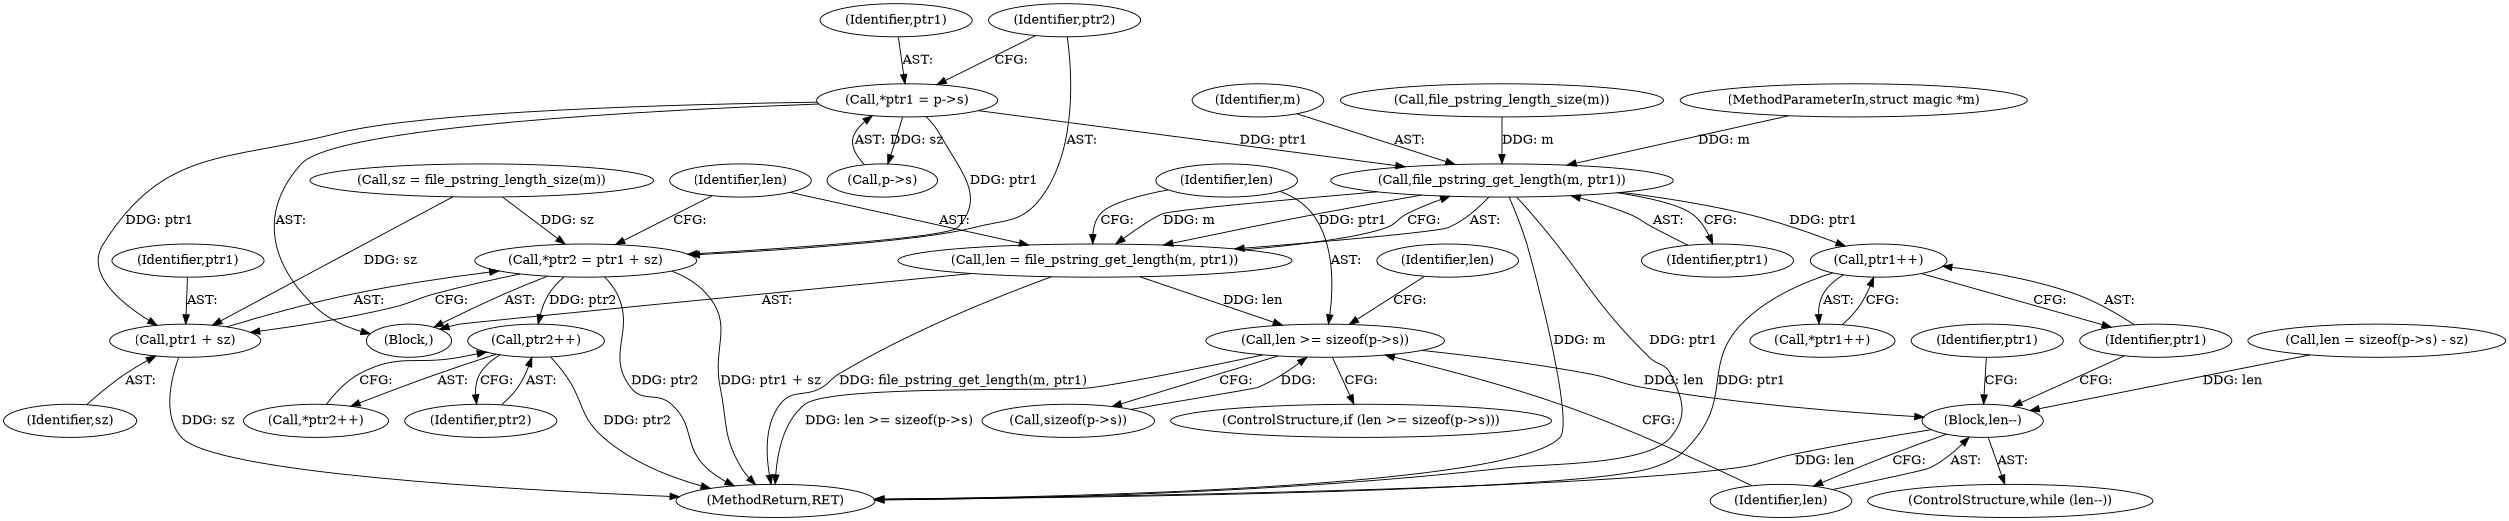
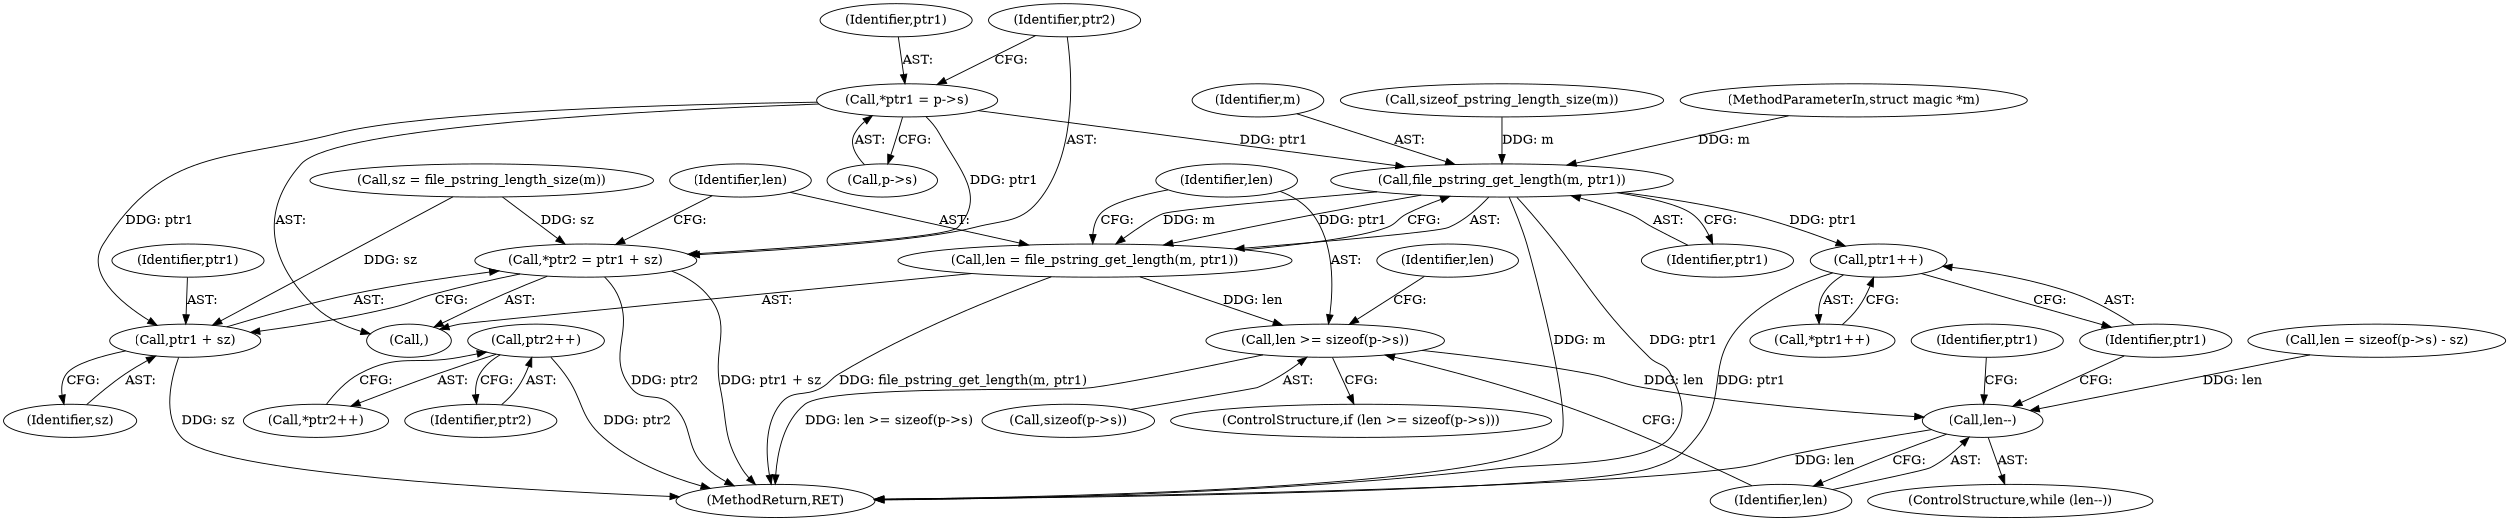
node "(Call,file_pstring_length_size(m))": label "(Call,file_pstring_length_size(m))" -> "(Call,sizeof_pstring_length_size(m))"
edge "(Call,*ptr1 = p->s)" -> "(Call,p->s)": label "DDG: sz" -> "CFG: "
edge "(Call,*ptr2 = ptr1 + sz)" -> "(Call,ptr2++)": removed, label "DDG: ptr2"
node "(Block,)": label "(Block,)" -> "(Call,)"
edge "(Call,ptr1 + sz)" -> "(Identifier,sz)": added, label "CFG:"
edge "(Call,len >= sizeof(p->s))" -> "(Call,sizeof(p->s))": removed, label "CFG:"
edge "(Call,sizeof(p->s))" -> "(Call,len >= sizeof(p->s))": label "DDG: " -> "AST: "
node "(Block,len--)": label "(Block,len--)" -> "(Call,len--)"
